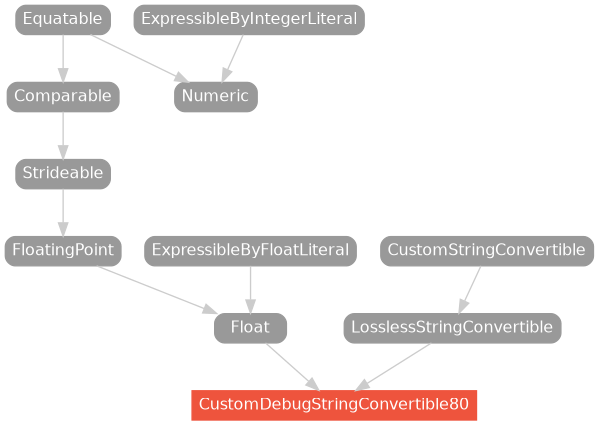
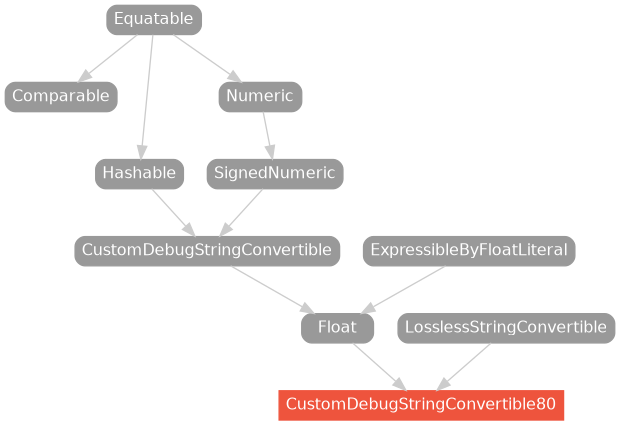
node "ExpressibleByIntegerLiteral": removed
node "Strideable": removed
node "Hashable": added
node "SignedNumeric": added
node "FloatingPoint": label "FloatingPoint" -> "CustomDebugStringConvertible"
node "CustomStringConvertible": removed
